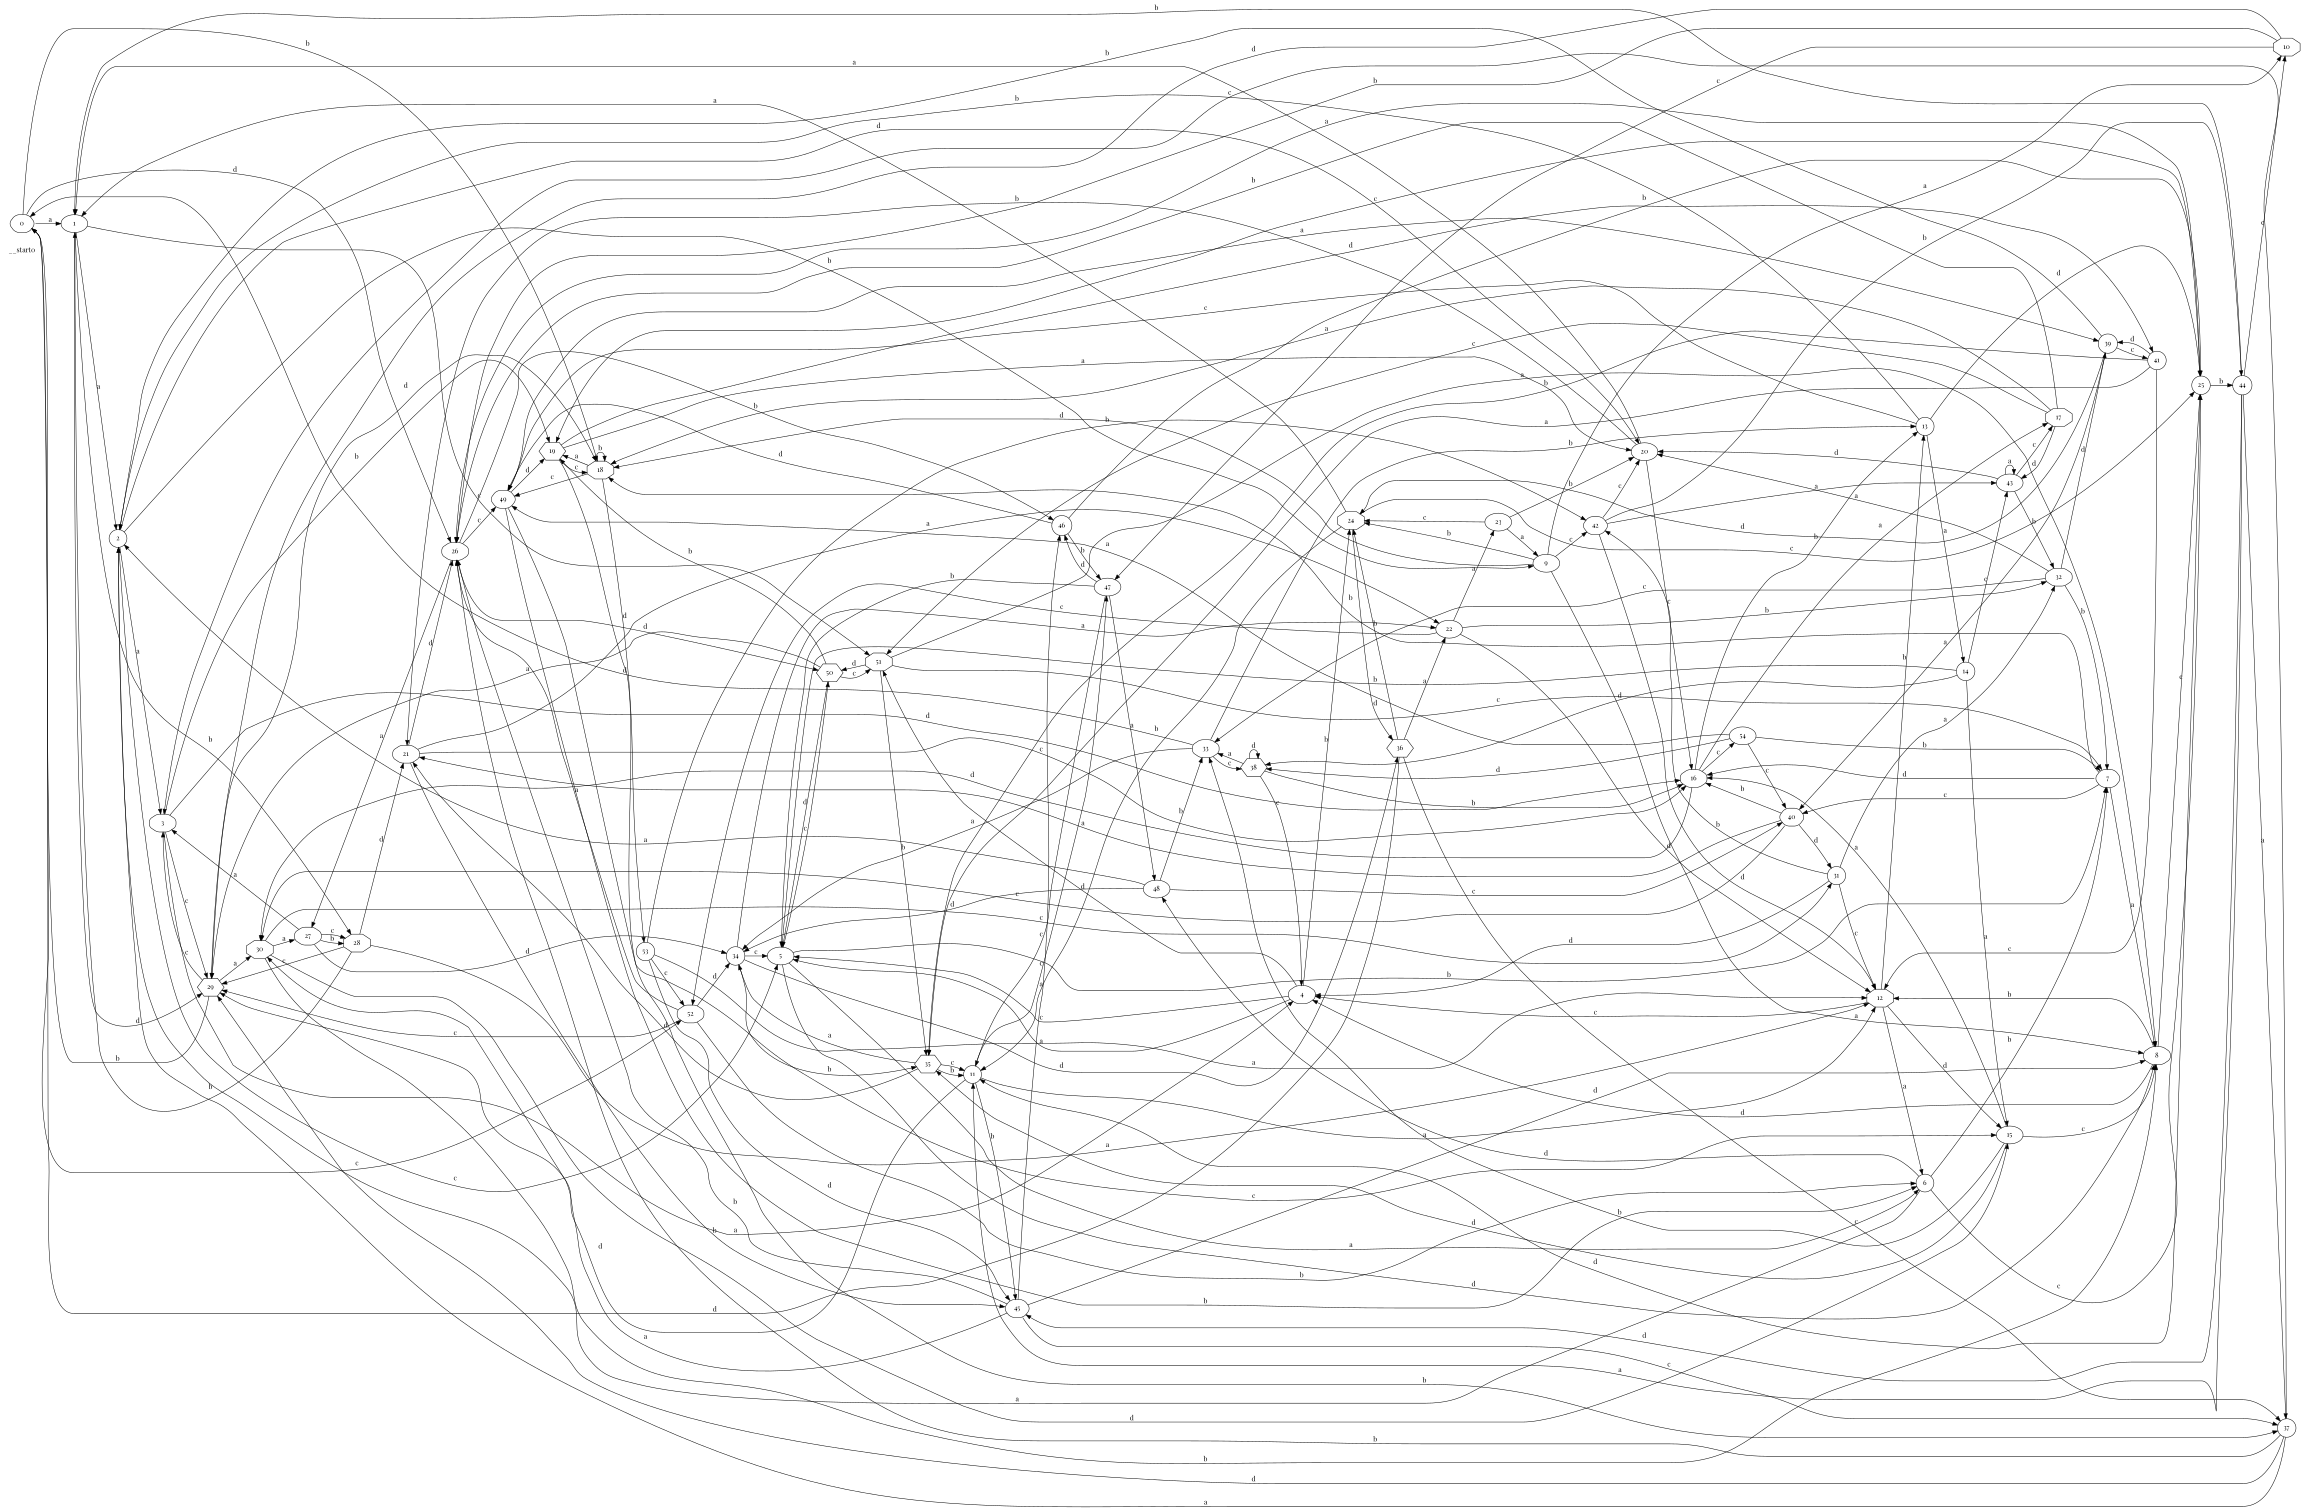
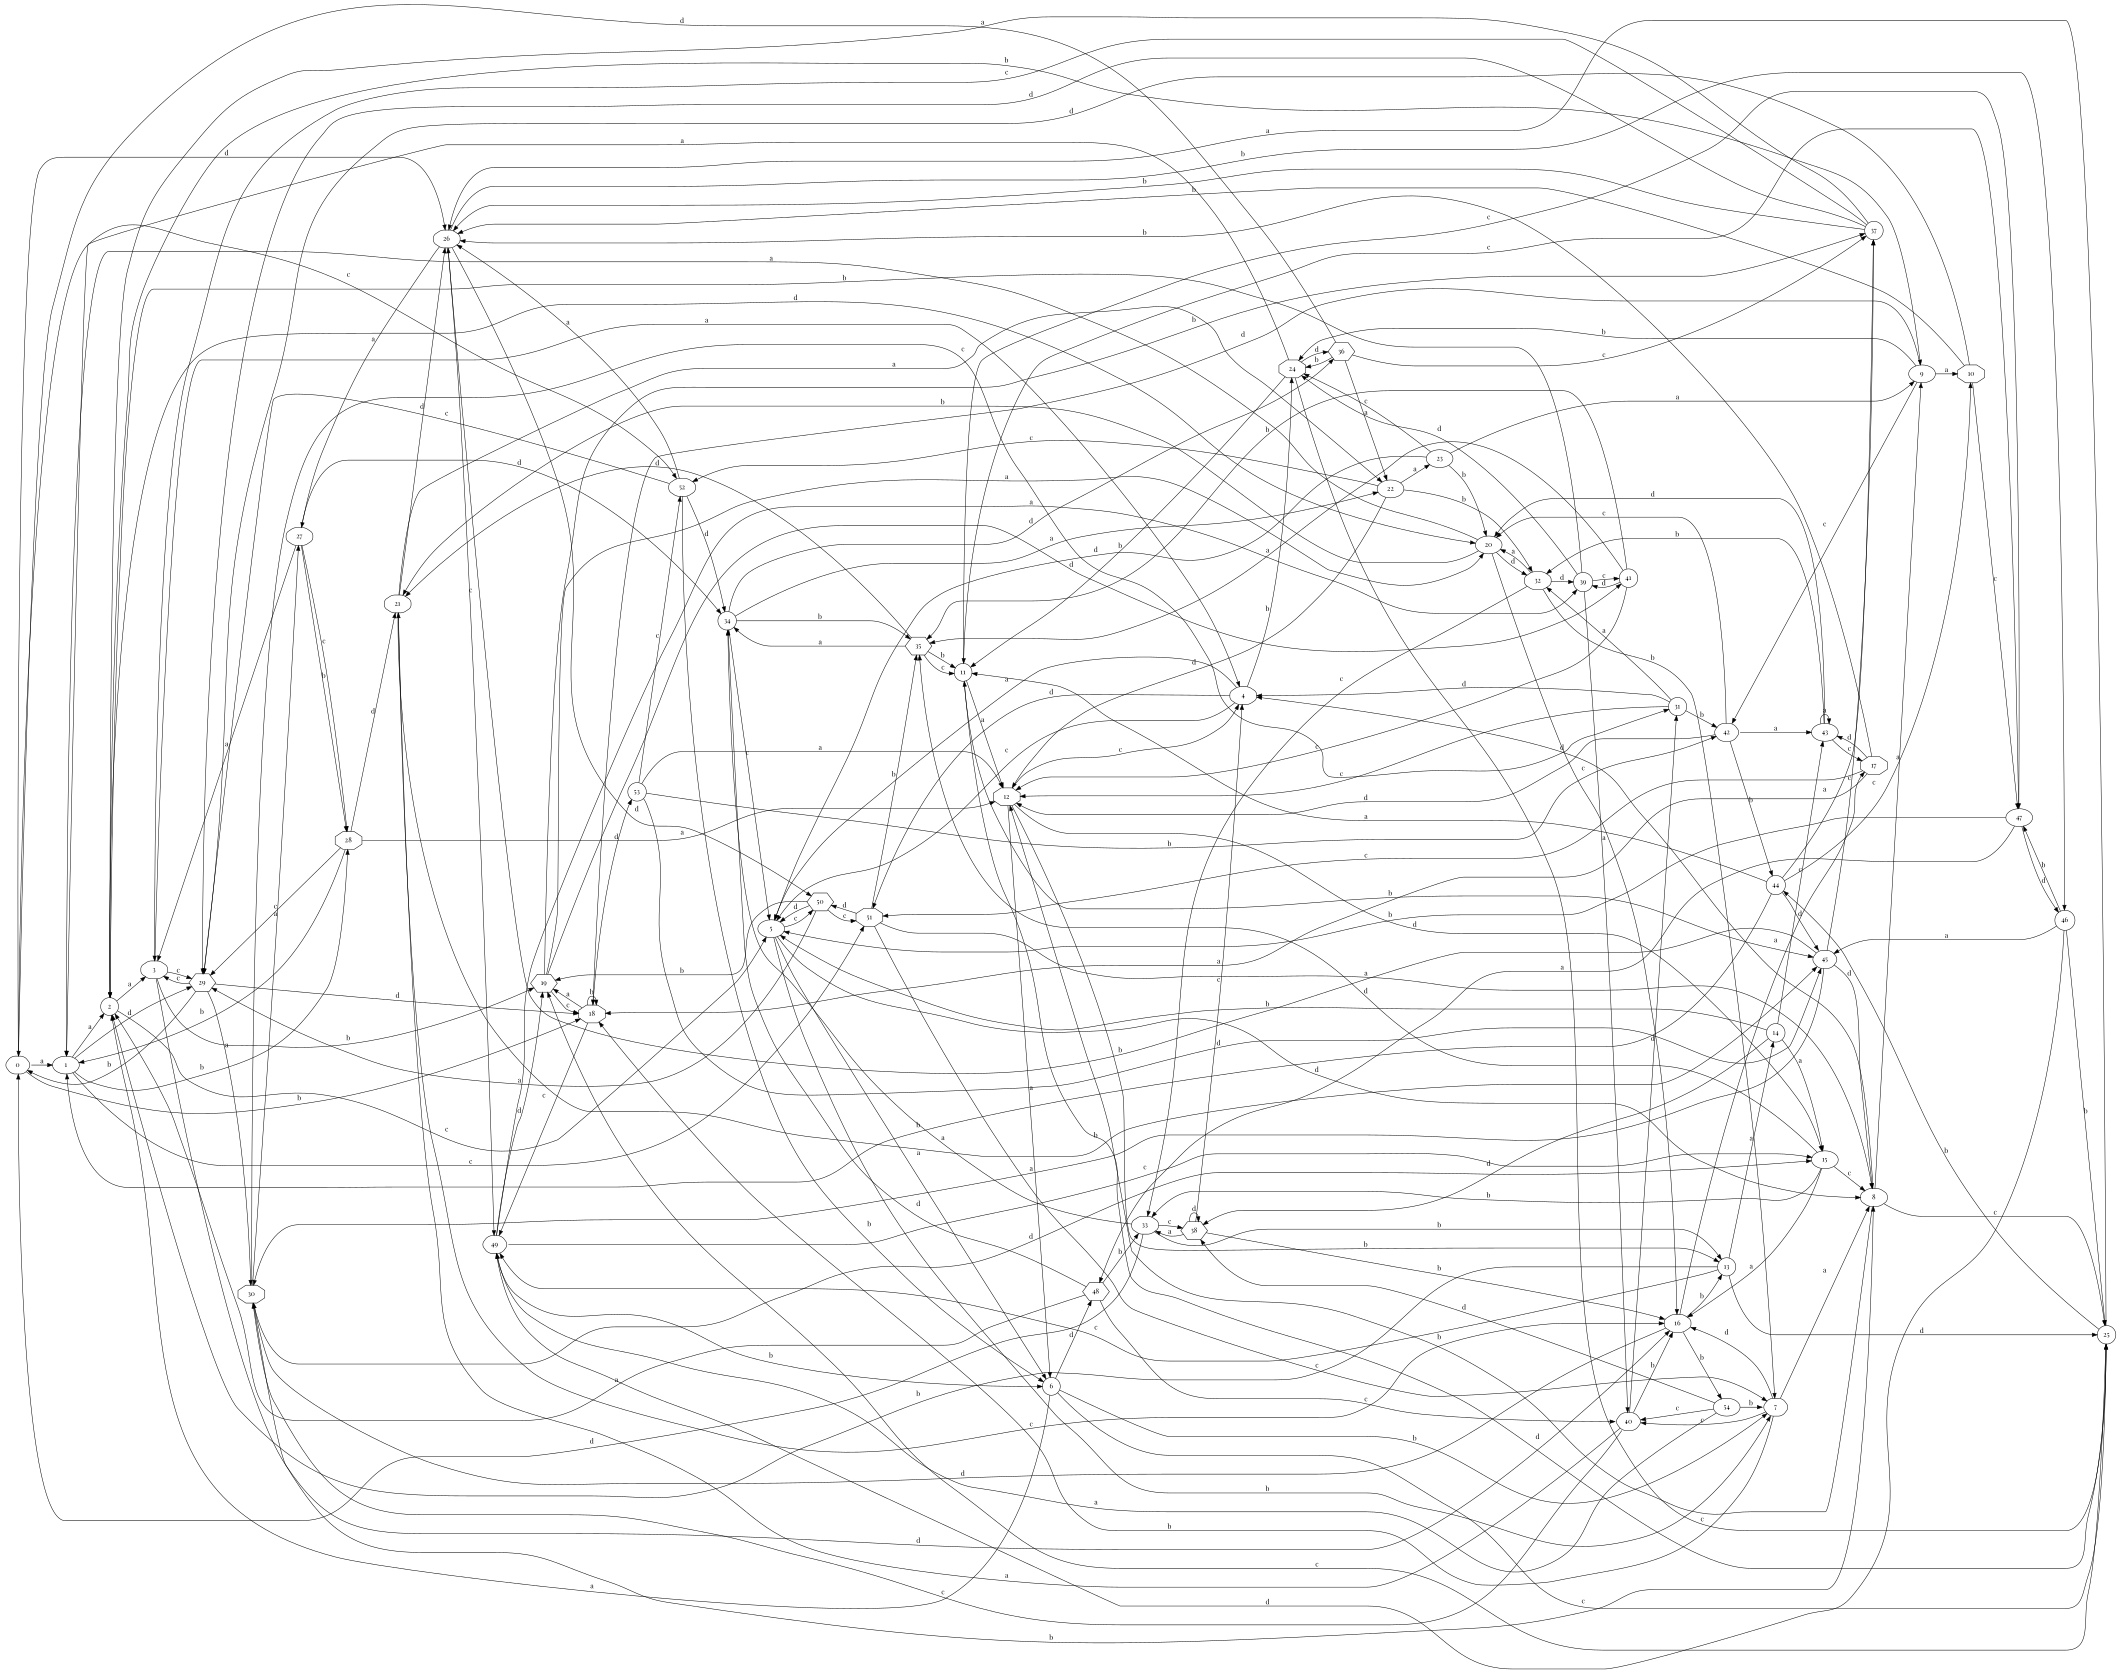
node "__start0": removed
edge "20" -> "32": added, label "d"
edge "23" -> "5": added, label "d"
edge "16" -> "54": label "c" -> "b"
node "48": shape ellipse -> hexagon
edge "45" -> "46": reversed
edge "9" -> "8": reversed
edge "11" -> "29": removed, label "d"
